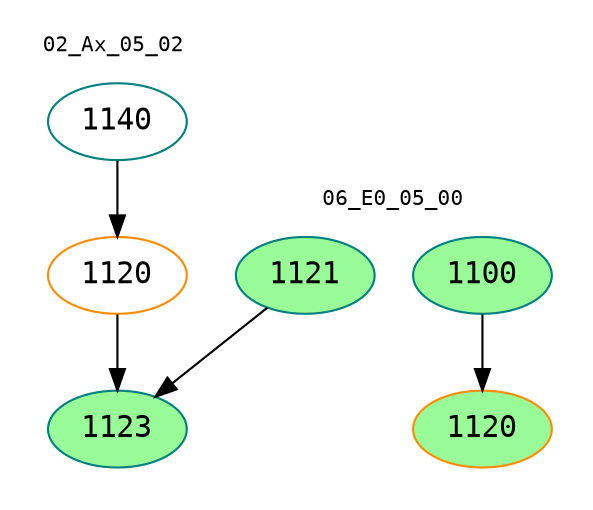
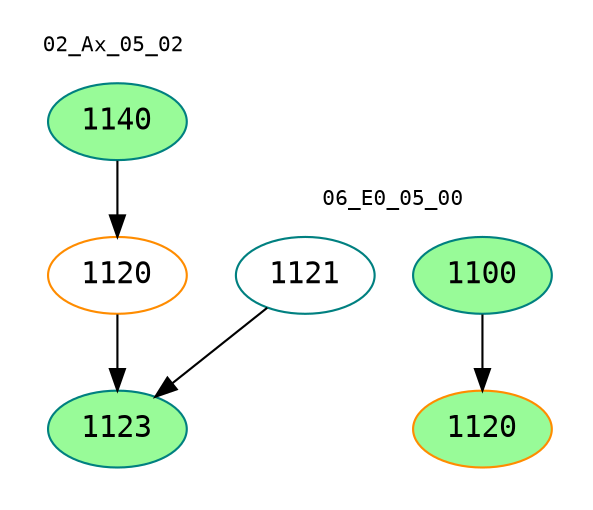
node "1140": fillcolor white -> palegreen
node "1121": fillcolor palegreen -> white
